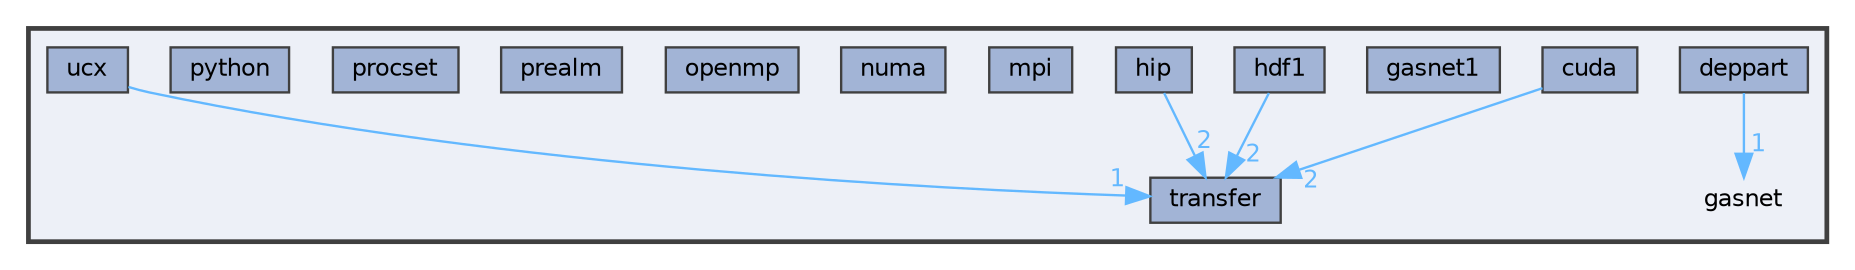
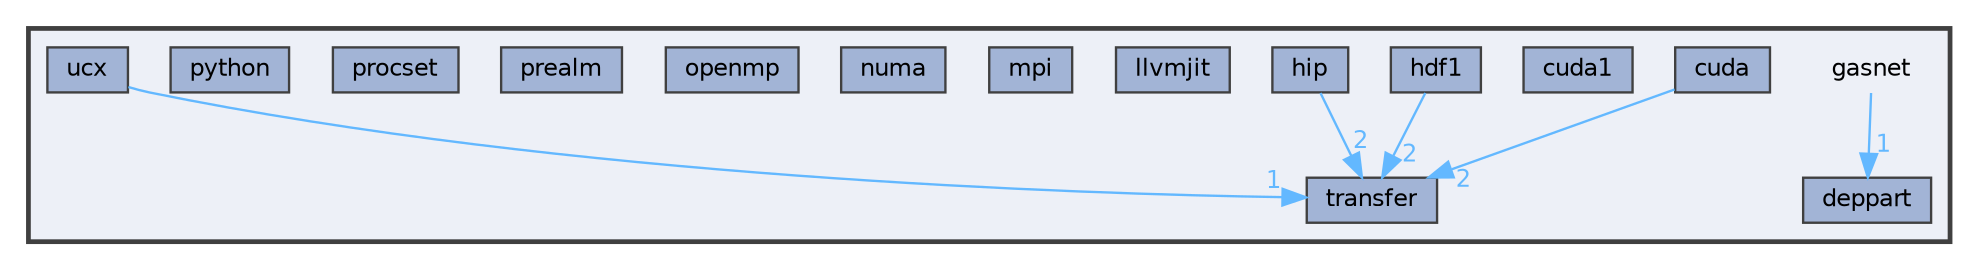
node "llvmjit": added
node "gasnet1": label "gasnet1" -> "cuda1"
edge "deppart" -> "gasnet": reversed
